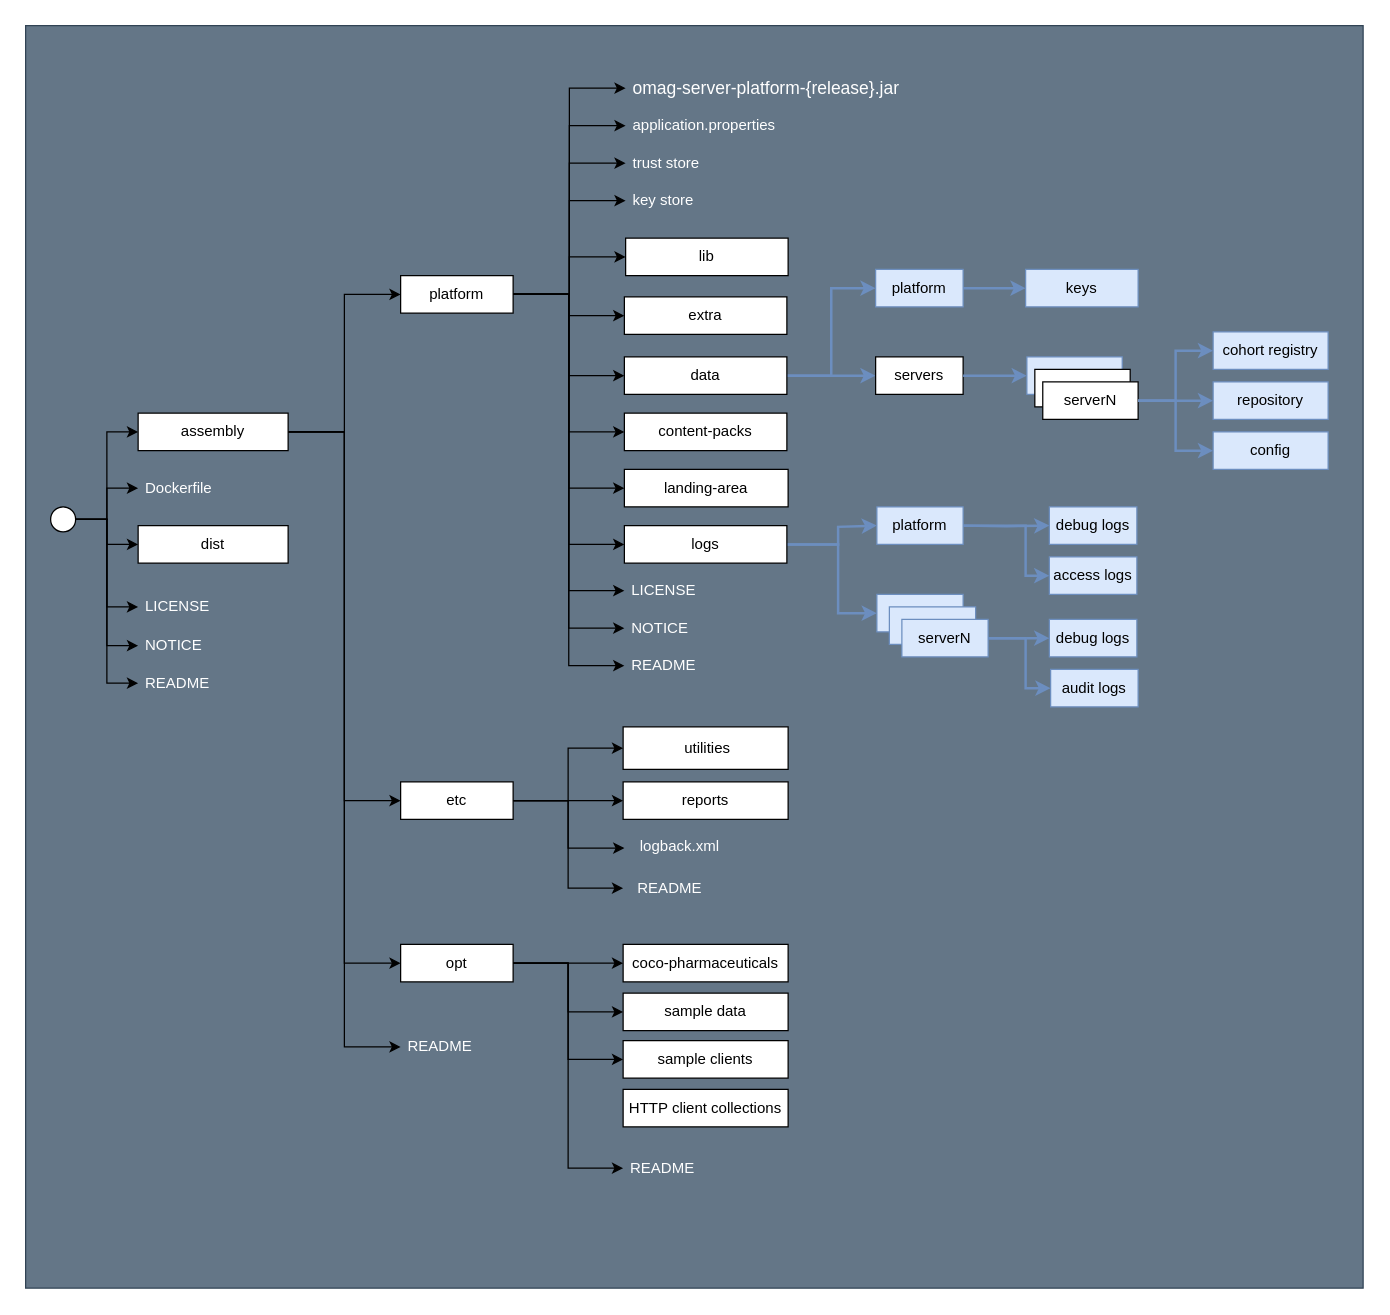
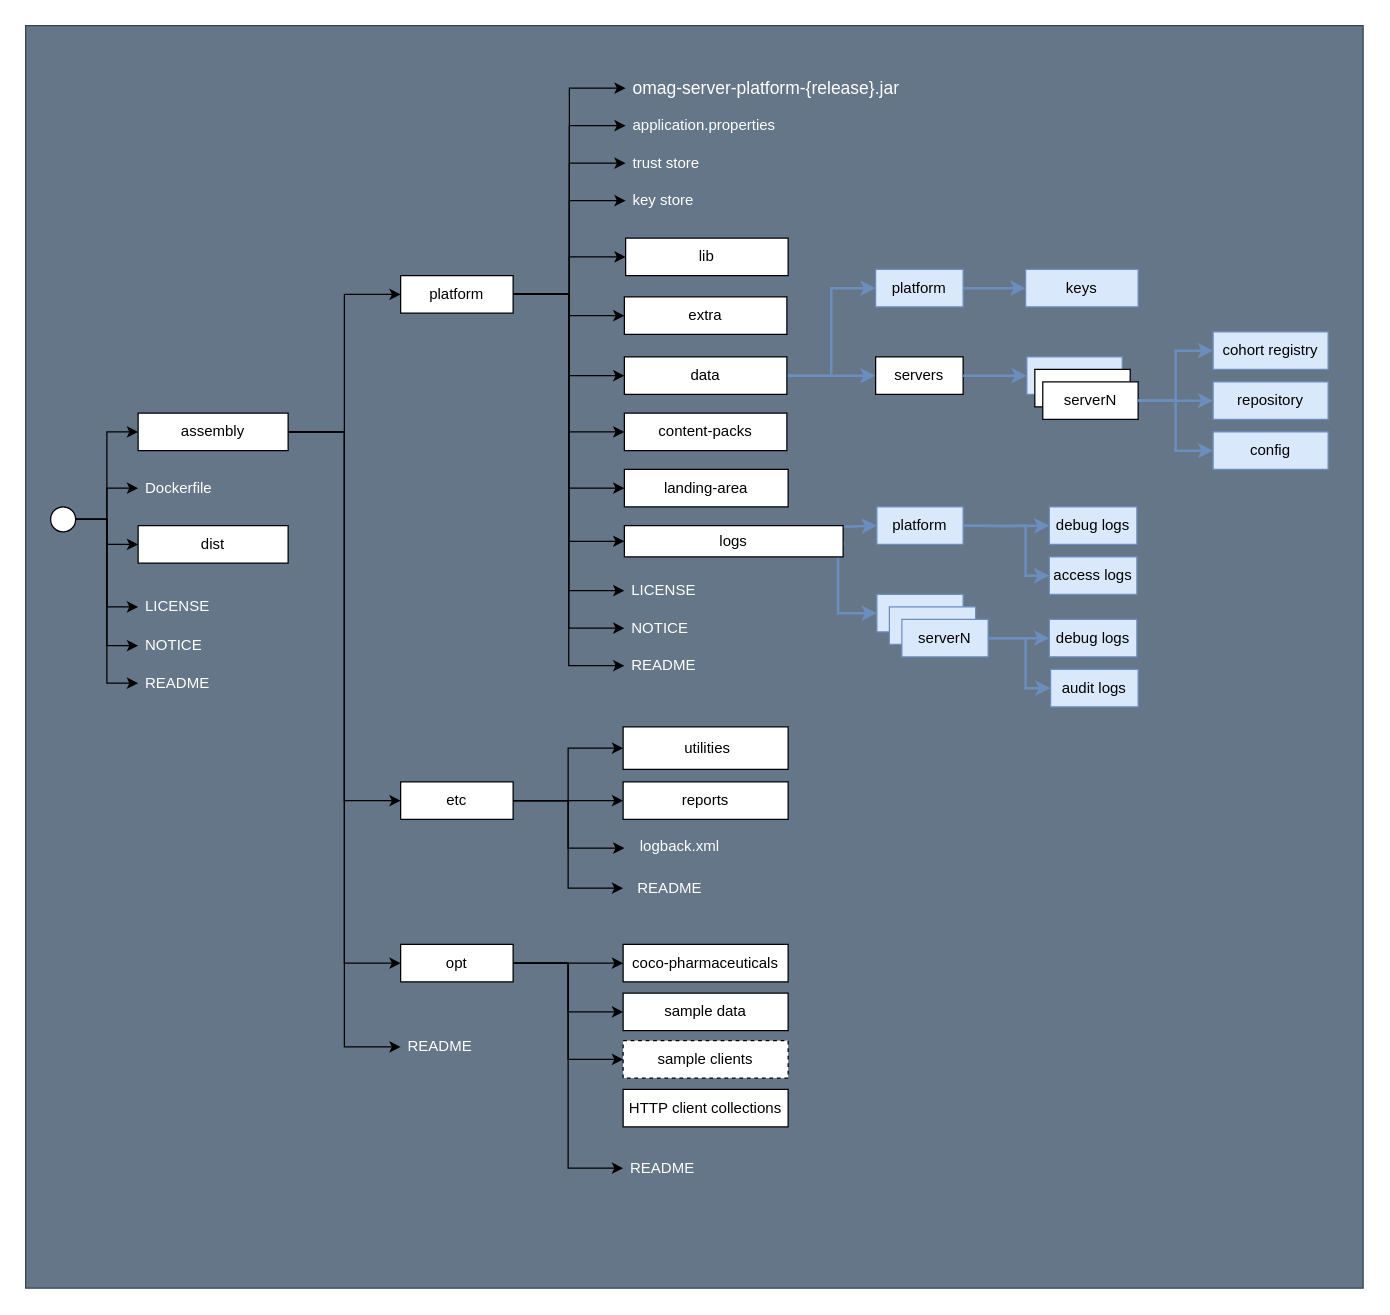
node "logs": size 163x38 -> 219x31
node "sample clients": style solid -> dashed
